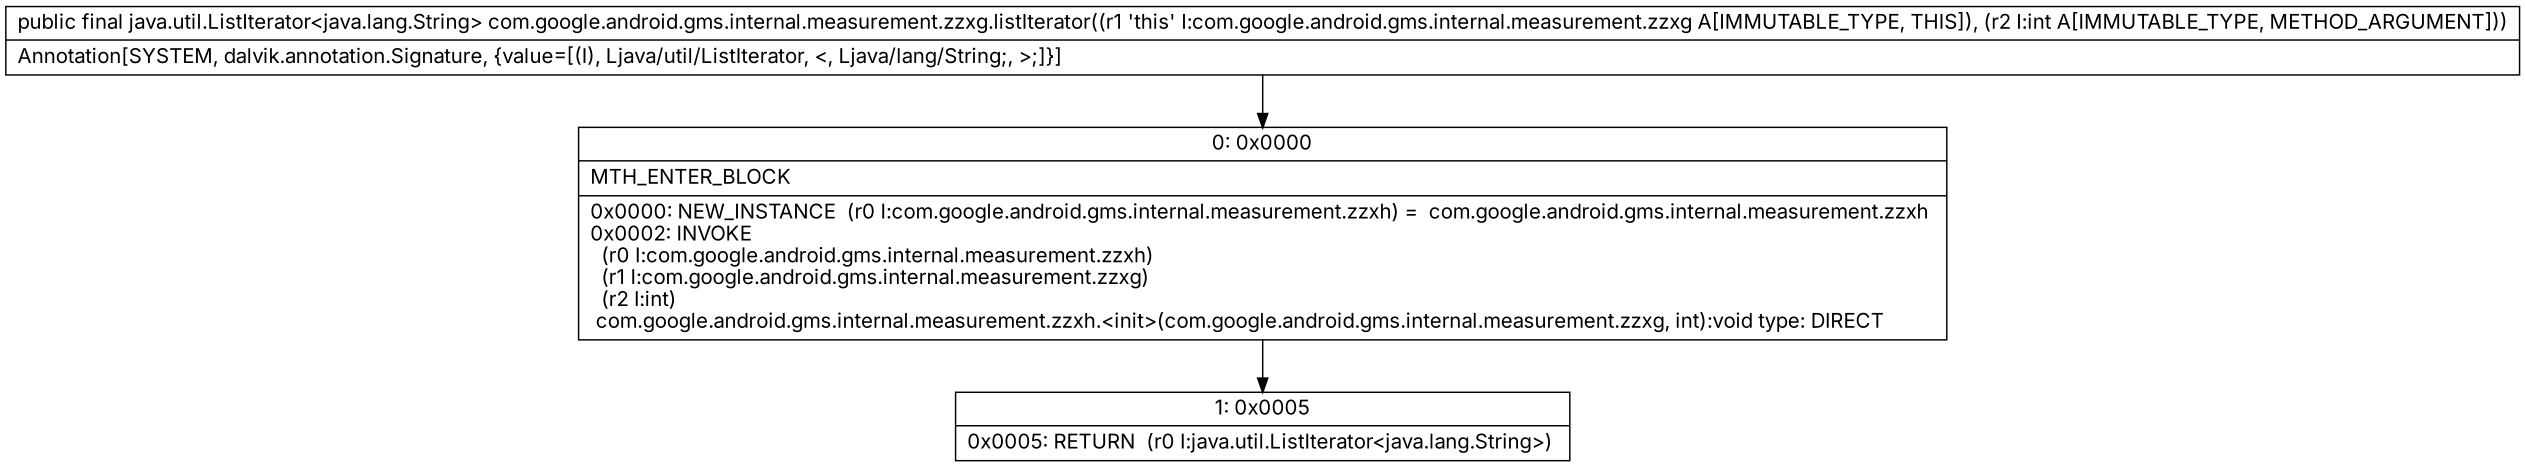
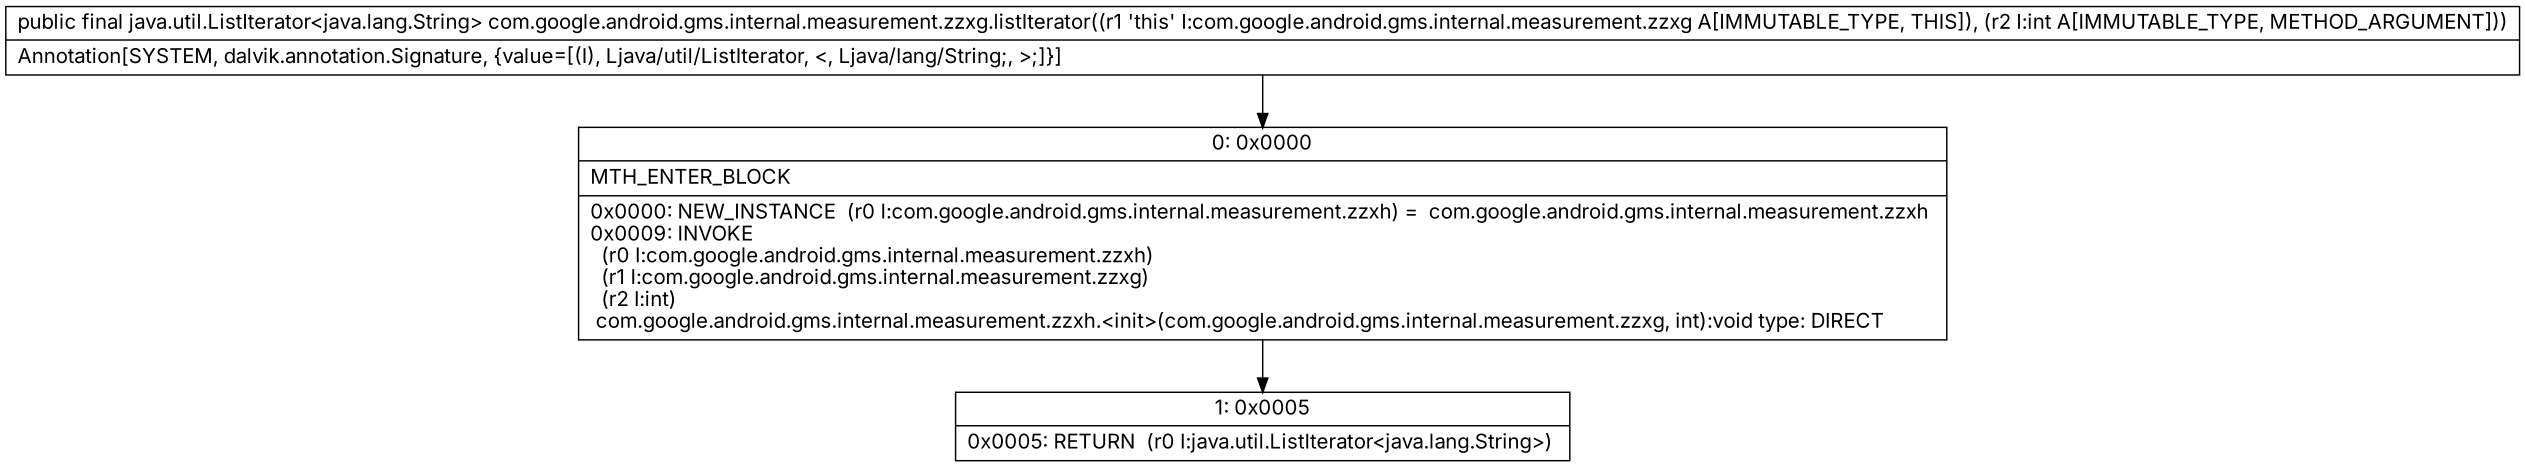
node "0: 0x0000": text "0x0002: INVOKE" -> "0x0009: INVOKE"
